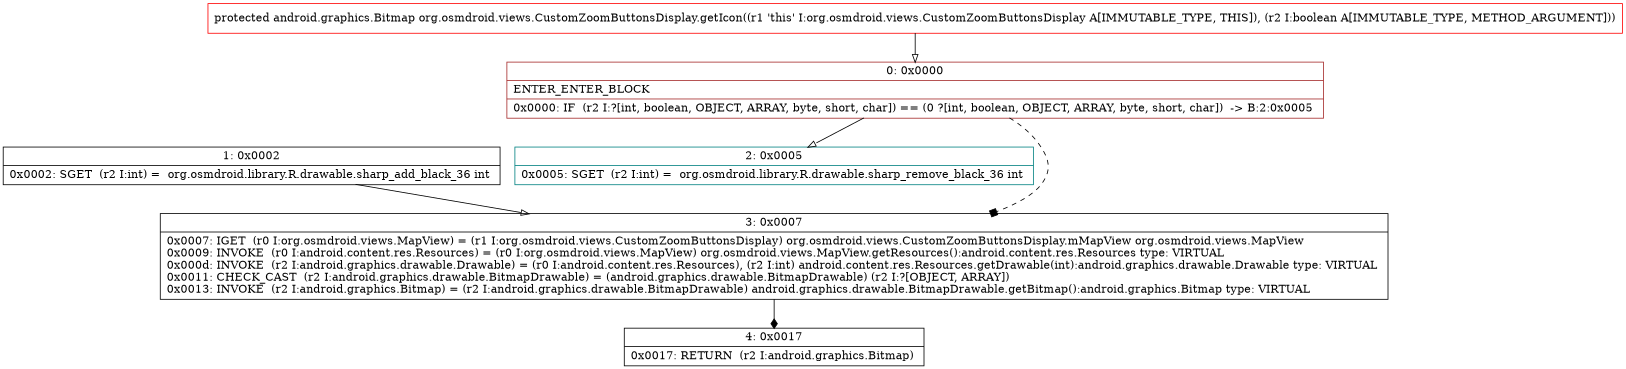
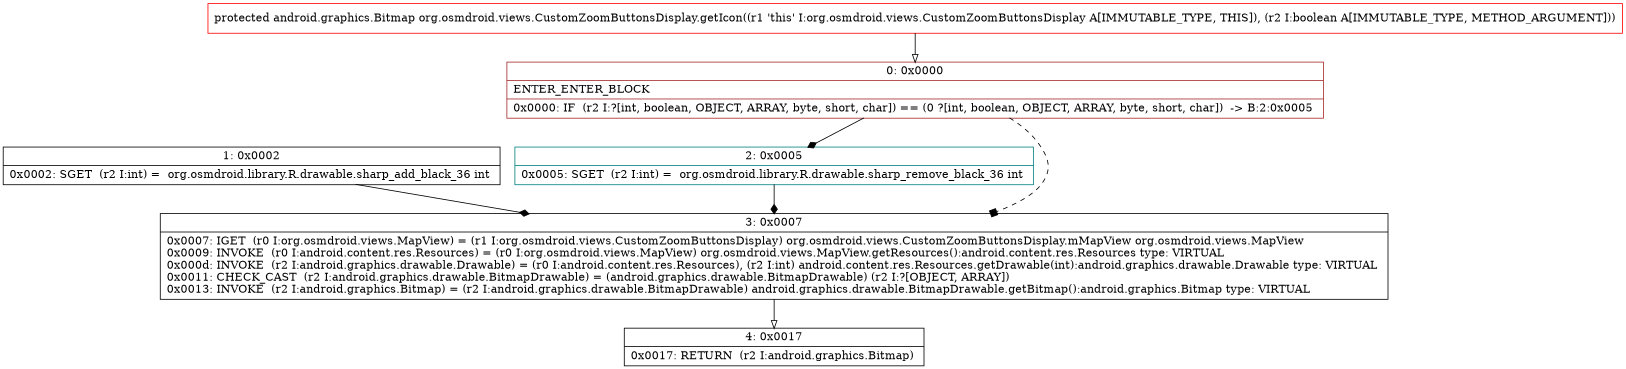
edge "0: 0x0000" -> "2: 0x0005": arrowhead onormal -> diamond
edge "2: 0x0005" -> "3: 0x0007": added
edge "1: 0x0002" -> "3: 0x0007": arrowhead onormal -> diamond
edge "3: 0x0007" -> "4: 0x0017": arrowhead diamond -> onormal
